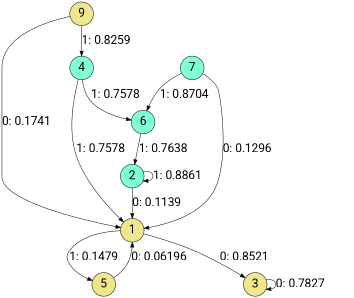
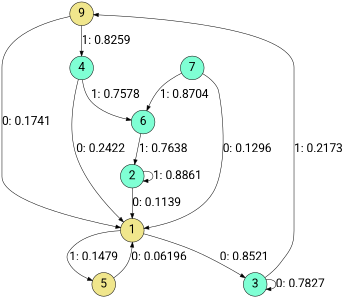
edge "3" -> "9": added, label "1: 0.2173"
edge "4" -> "1": label "1: 0.7578   " -> "0: 0.2422   "
node "3": fillcolor khaki -> aquamarine
